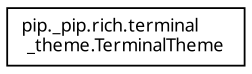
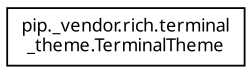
node "pip._pip.rich.terminal _theme.TerminalTheme": label "pip._pip.rich.terminal _theme.TerminalTheme" -> "pip._vendor.rich.terminal _theme.TerminalTheme"
